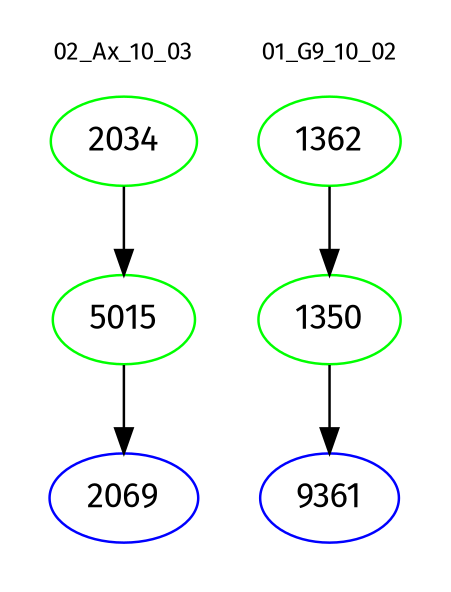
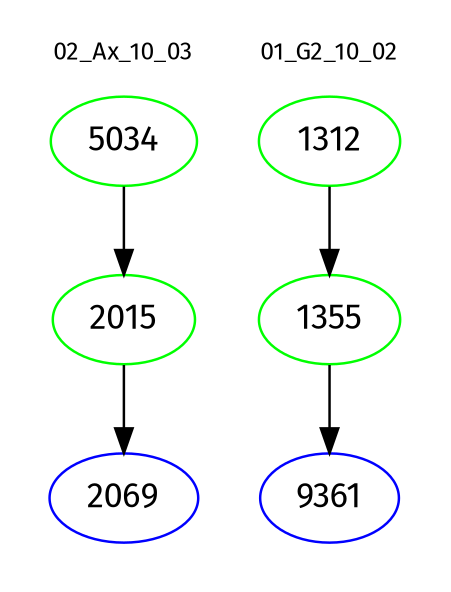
cluster "01_G9_10_02": label "01_G9_10_02" -> "01_G2_10_02"
node "2034": label "2034" -> "5034"
node "1362": label "1362" -> "1312"
node "5015": label "5015" -> "2015"
node "1350": label "1350" -> "1355"
